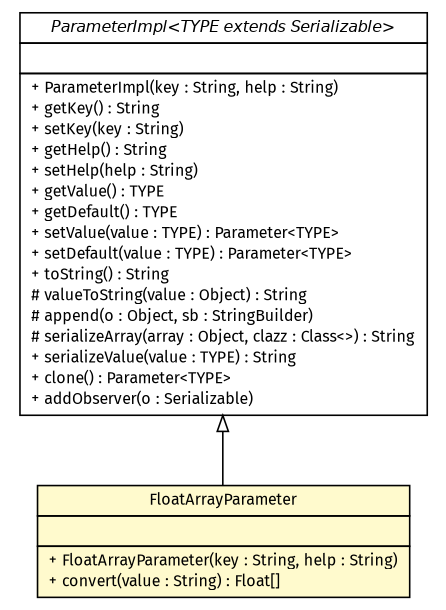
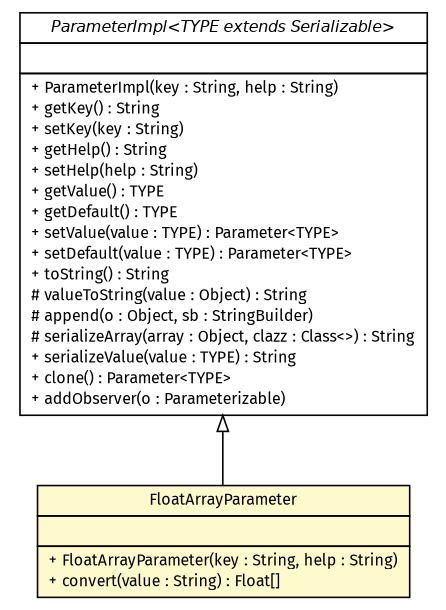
node "ParameterImpl<TYPE extends Serializable>": text "+ addObserver(o : Serializable)" -> "+ addObserver(o : Parameterizable)"
